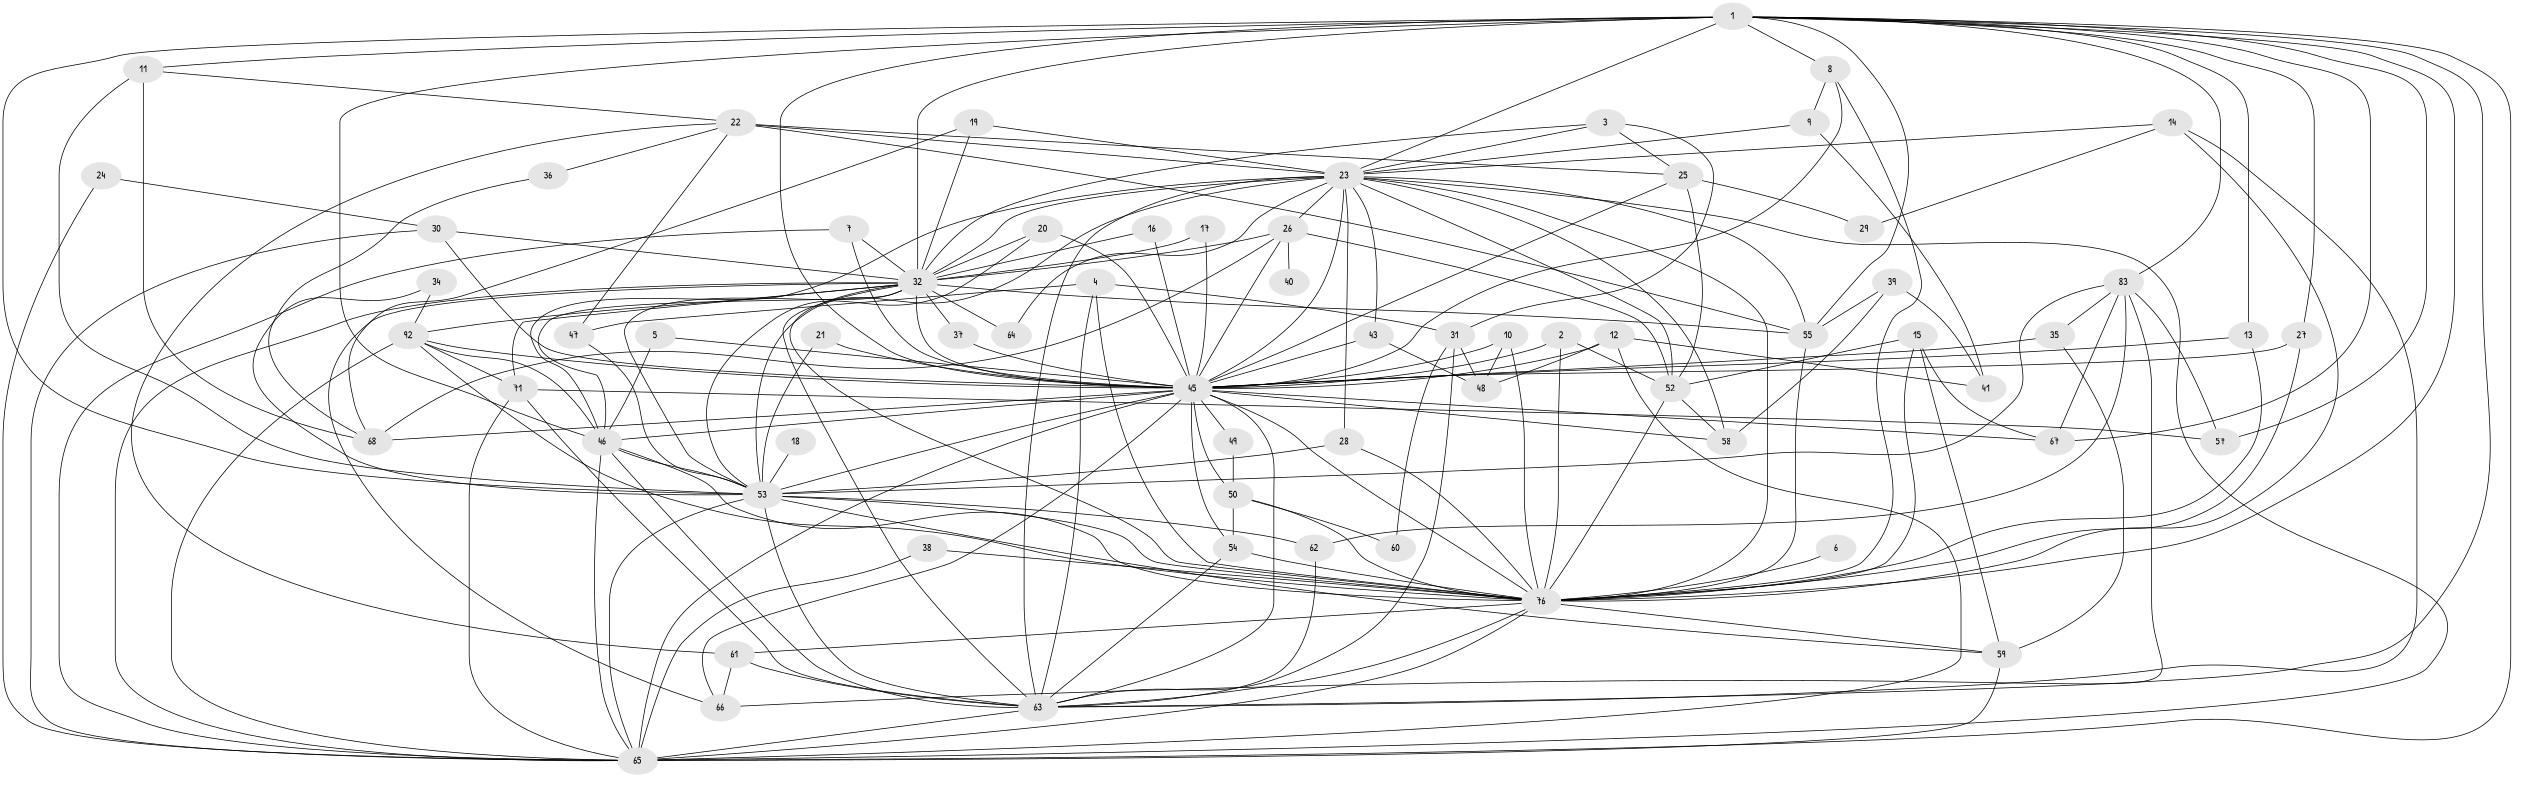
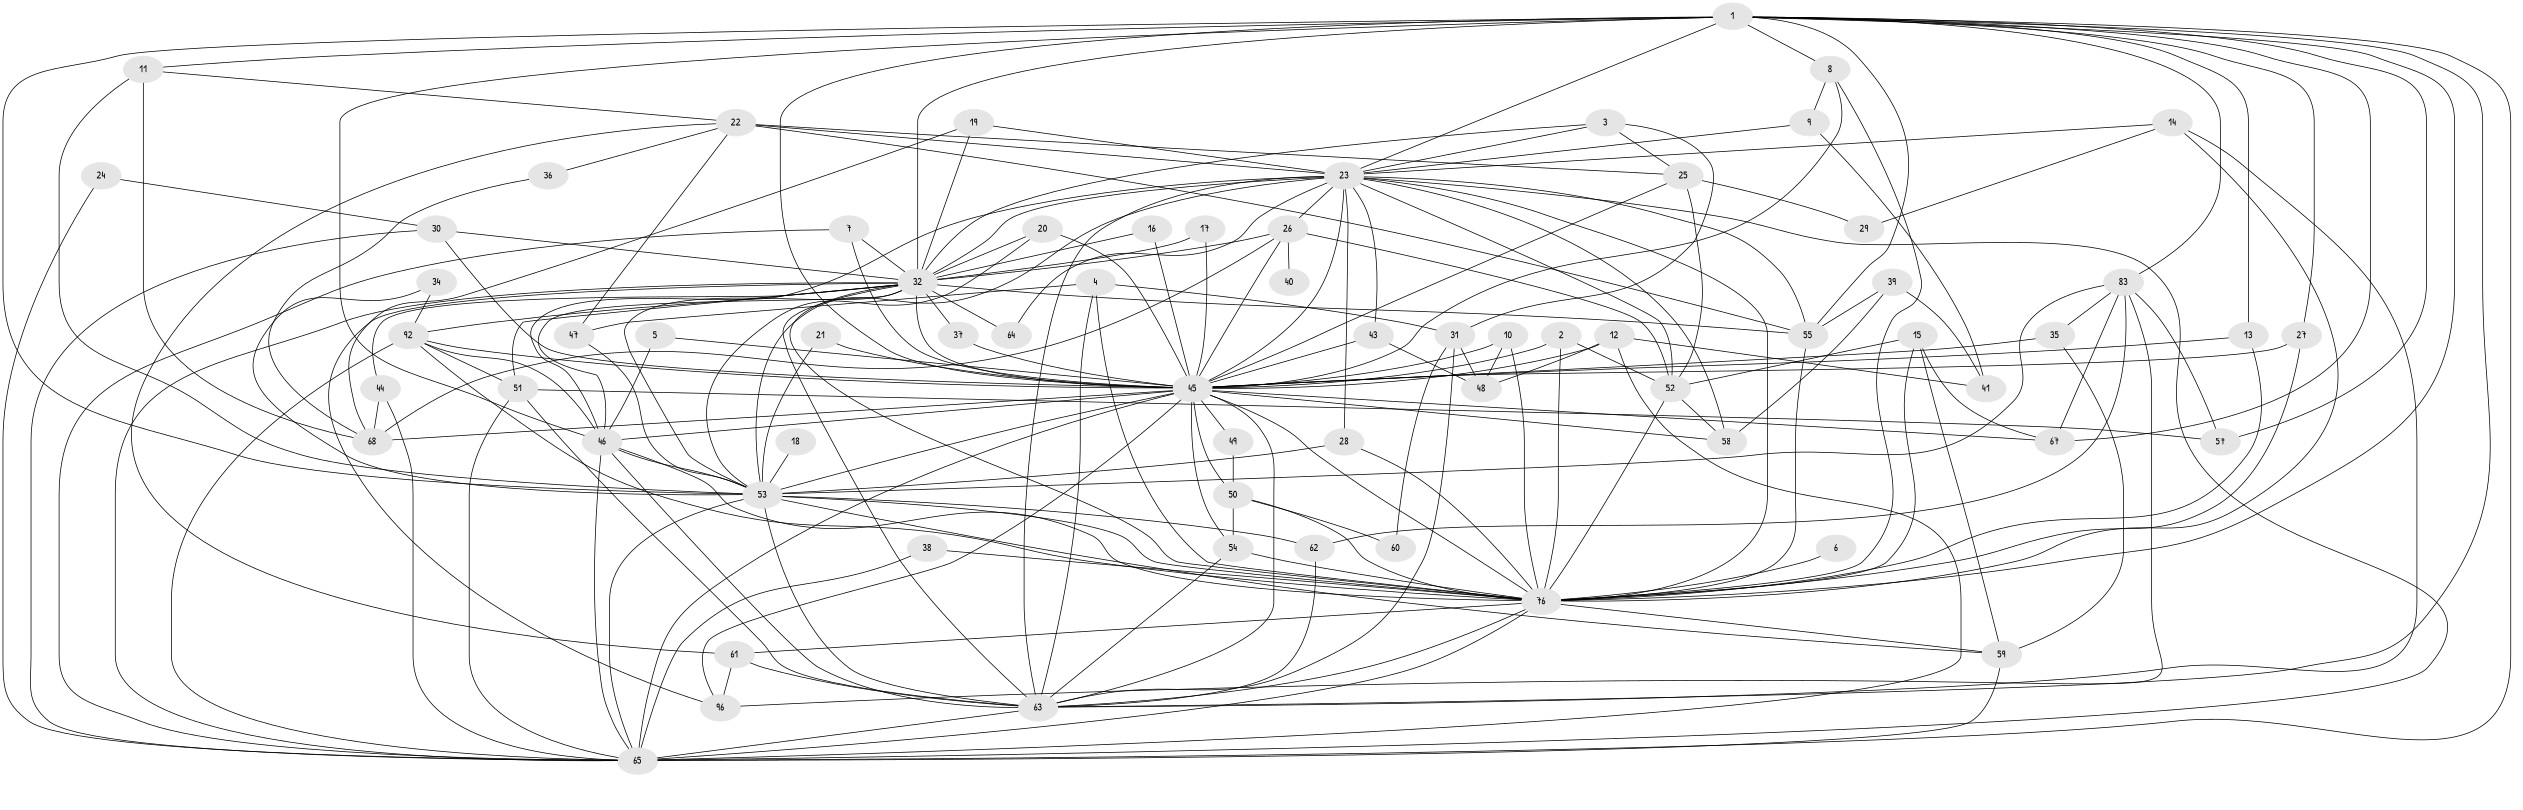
node "44": added
node "71": label "71" -> "51"
node "66": label "66" -> "96"
